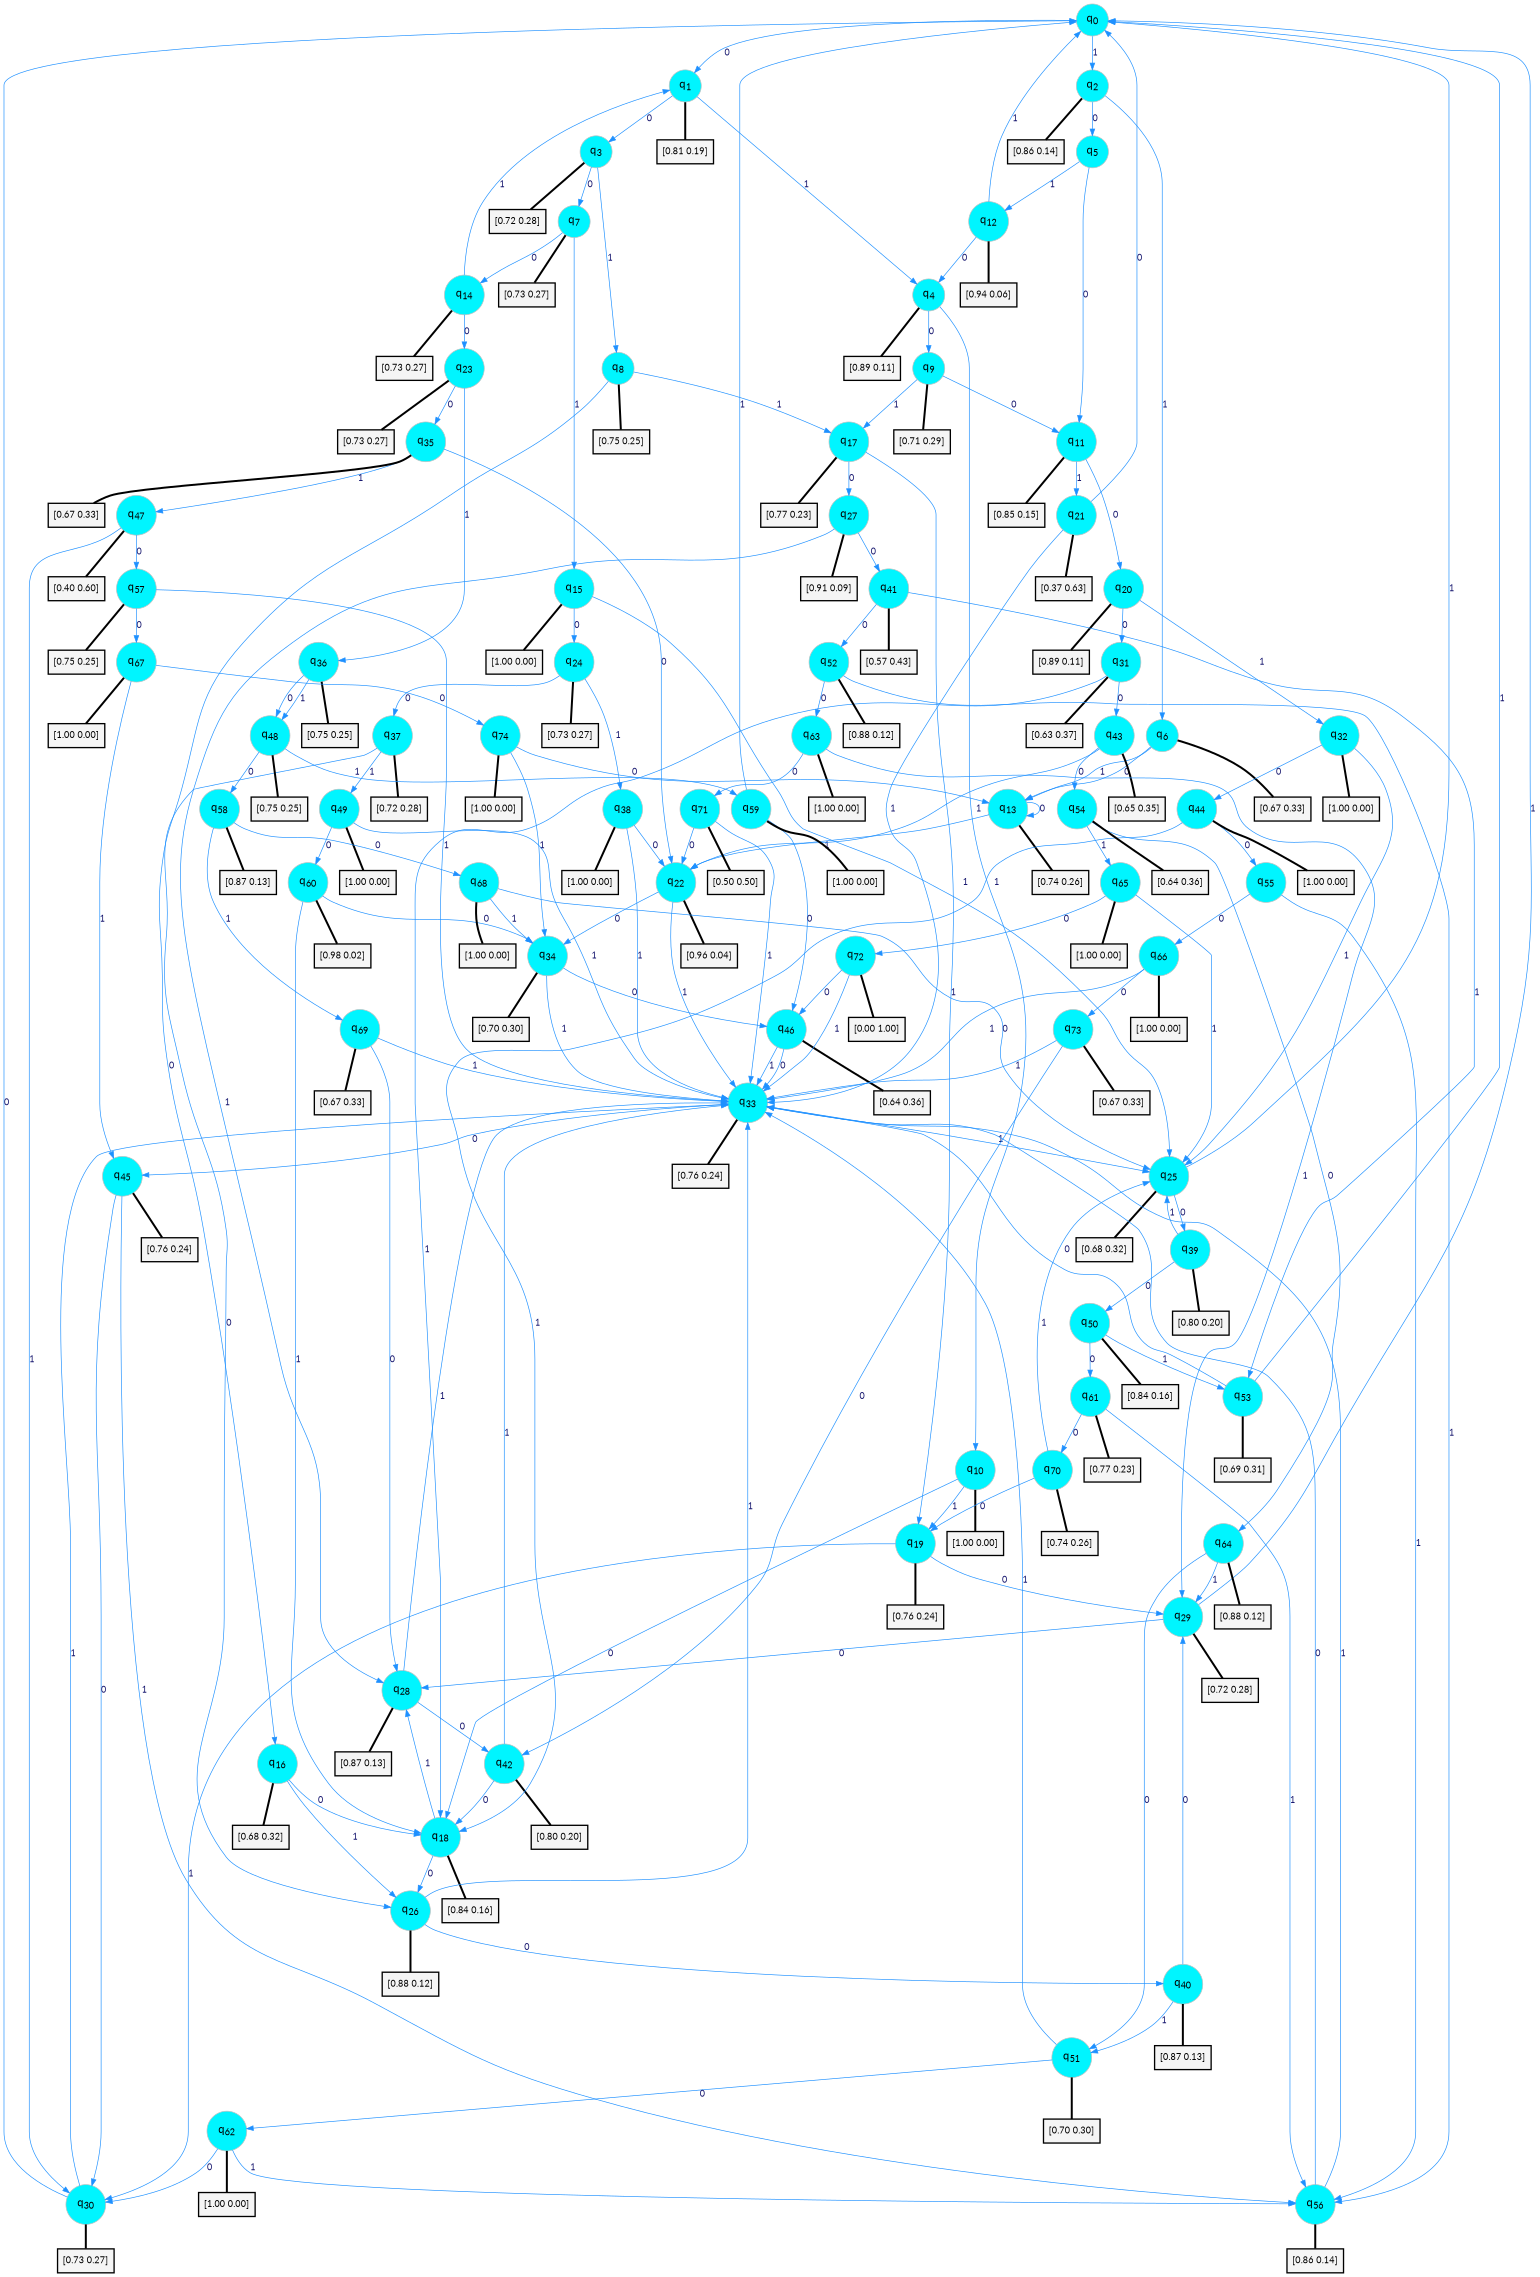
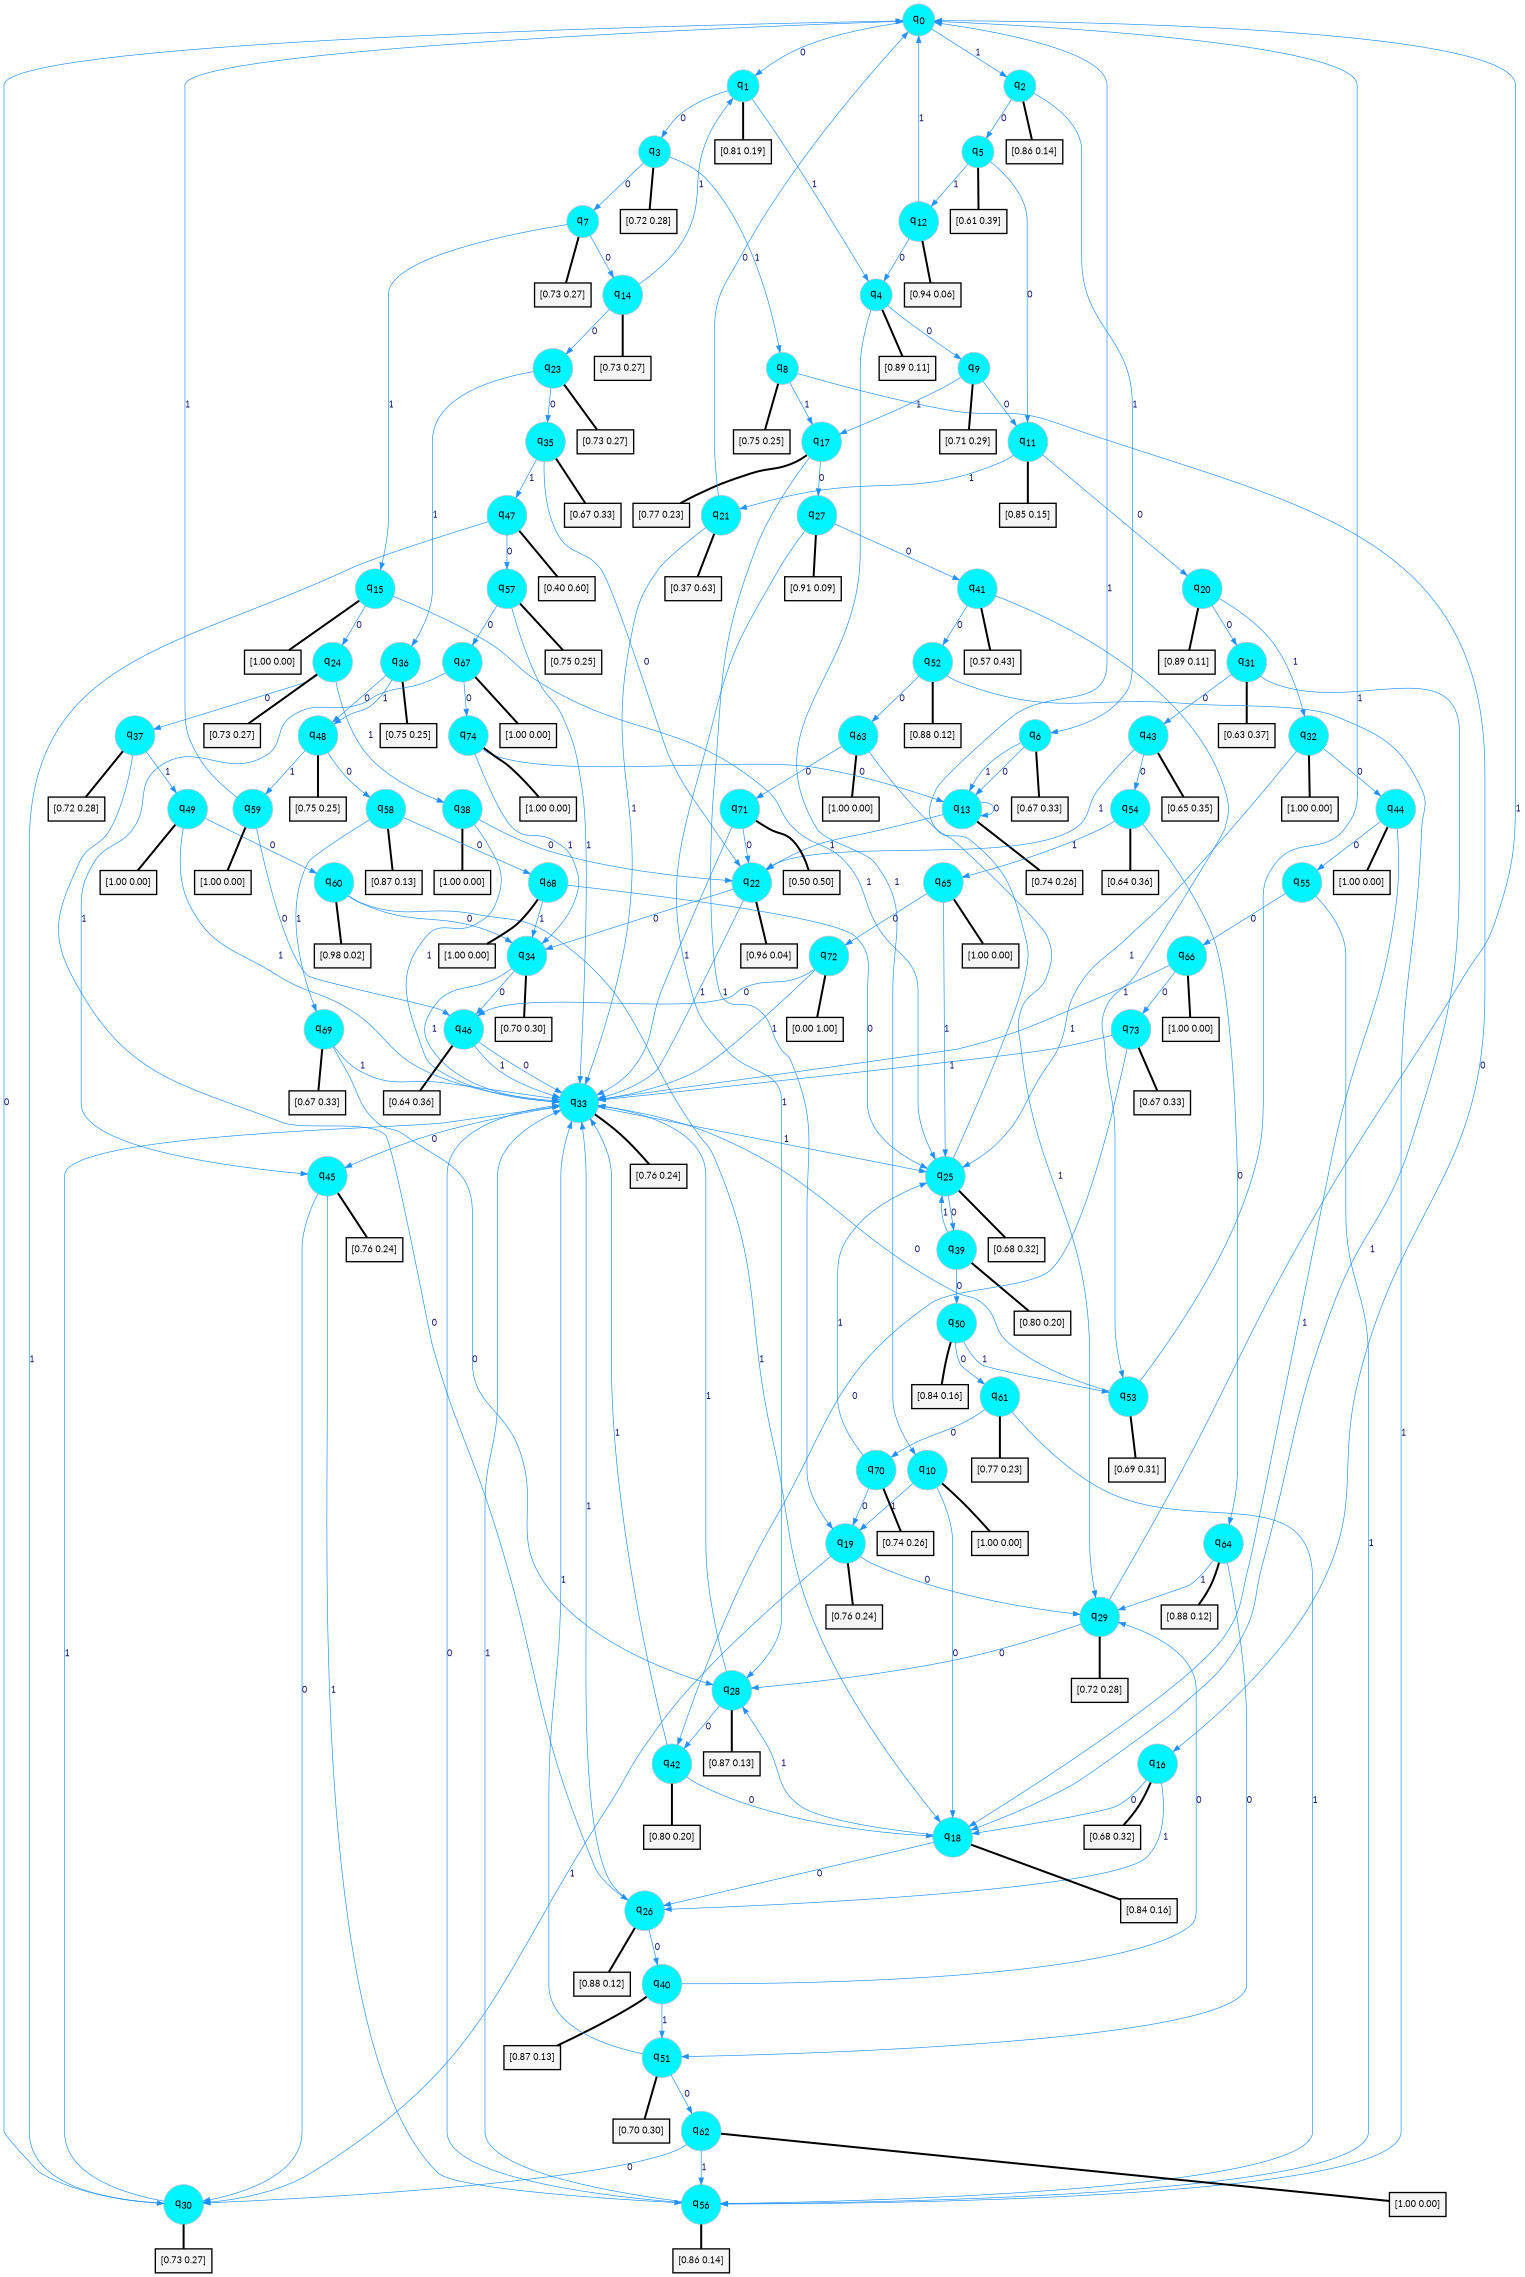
node "[0.61 0.39]": added
